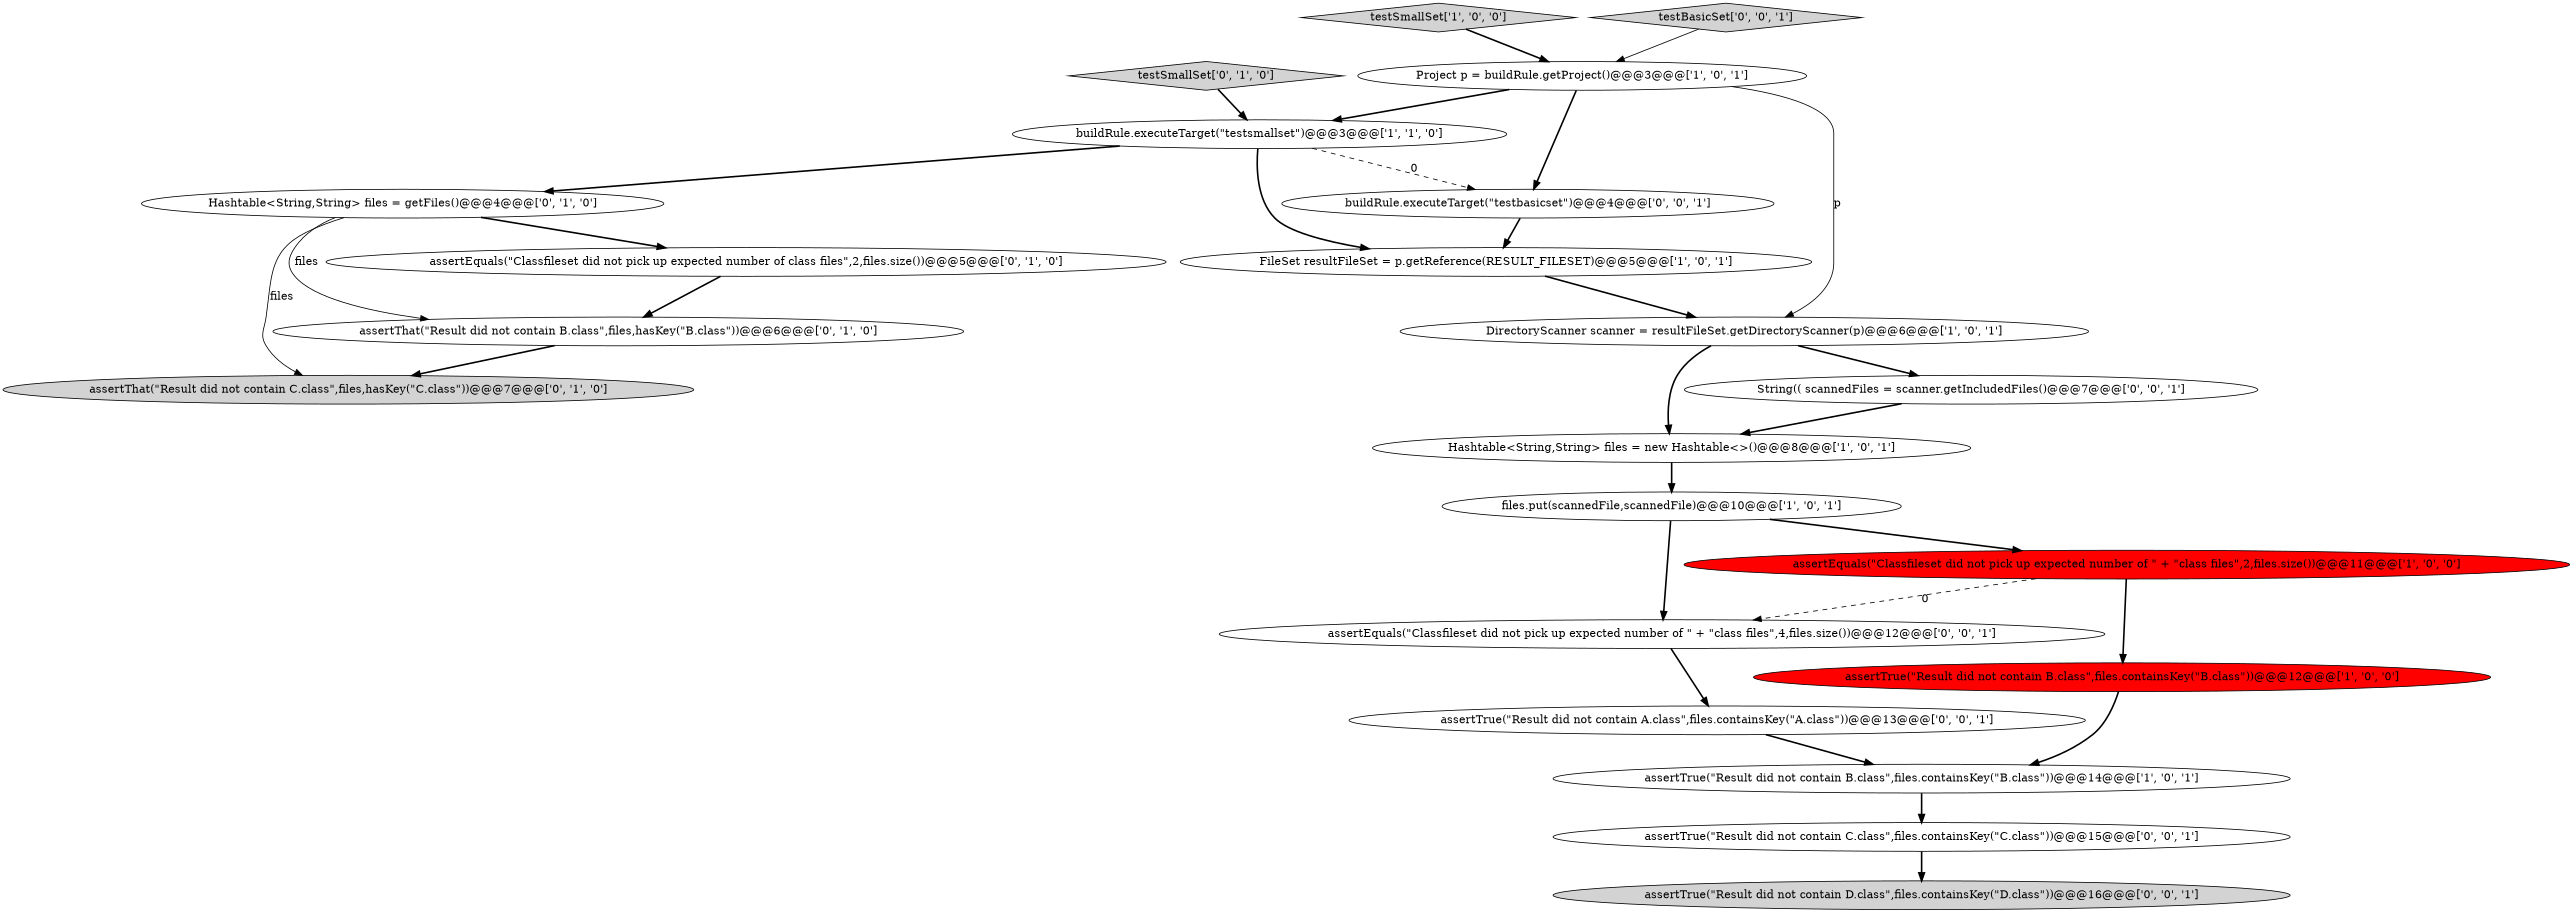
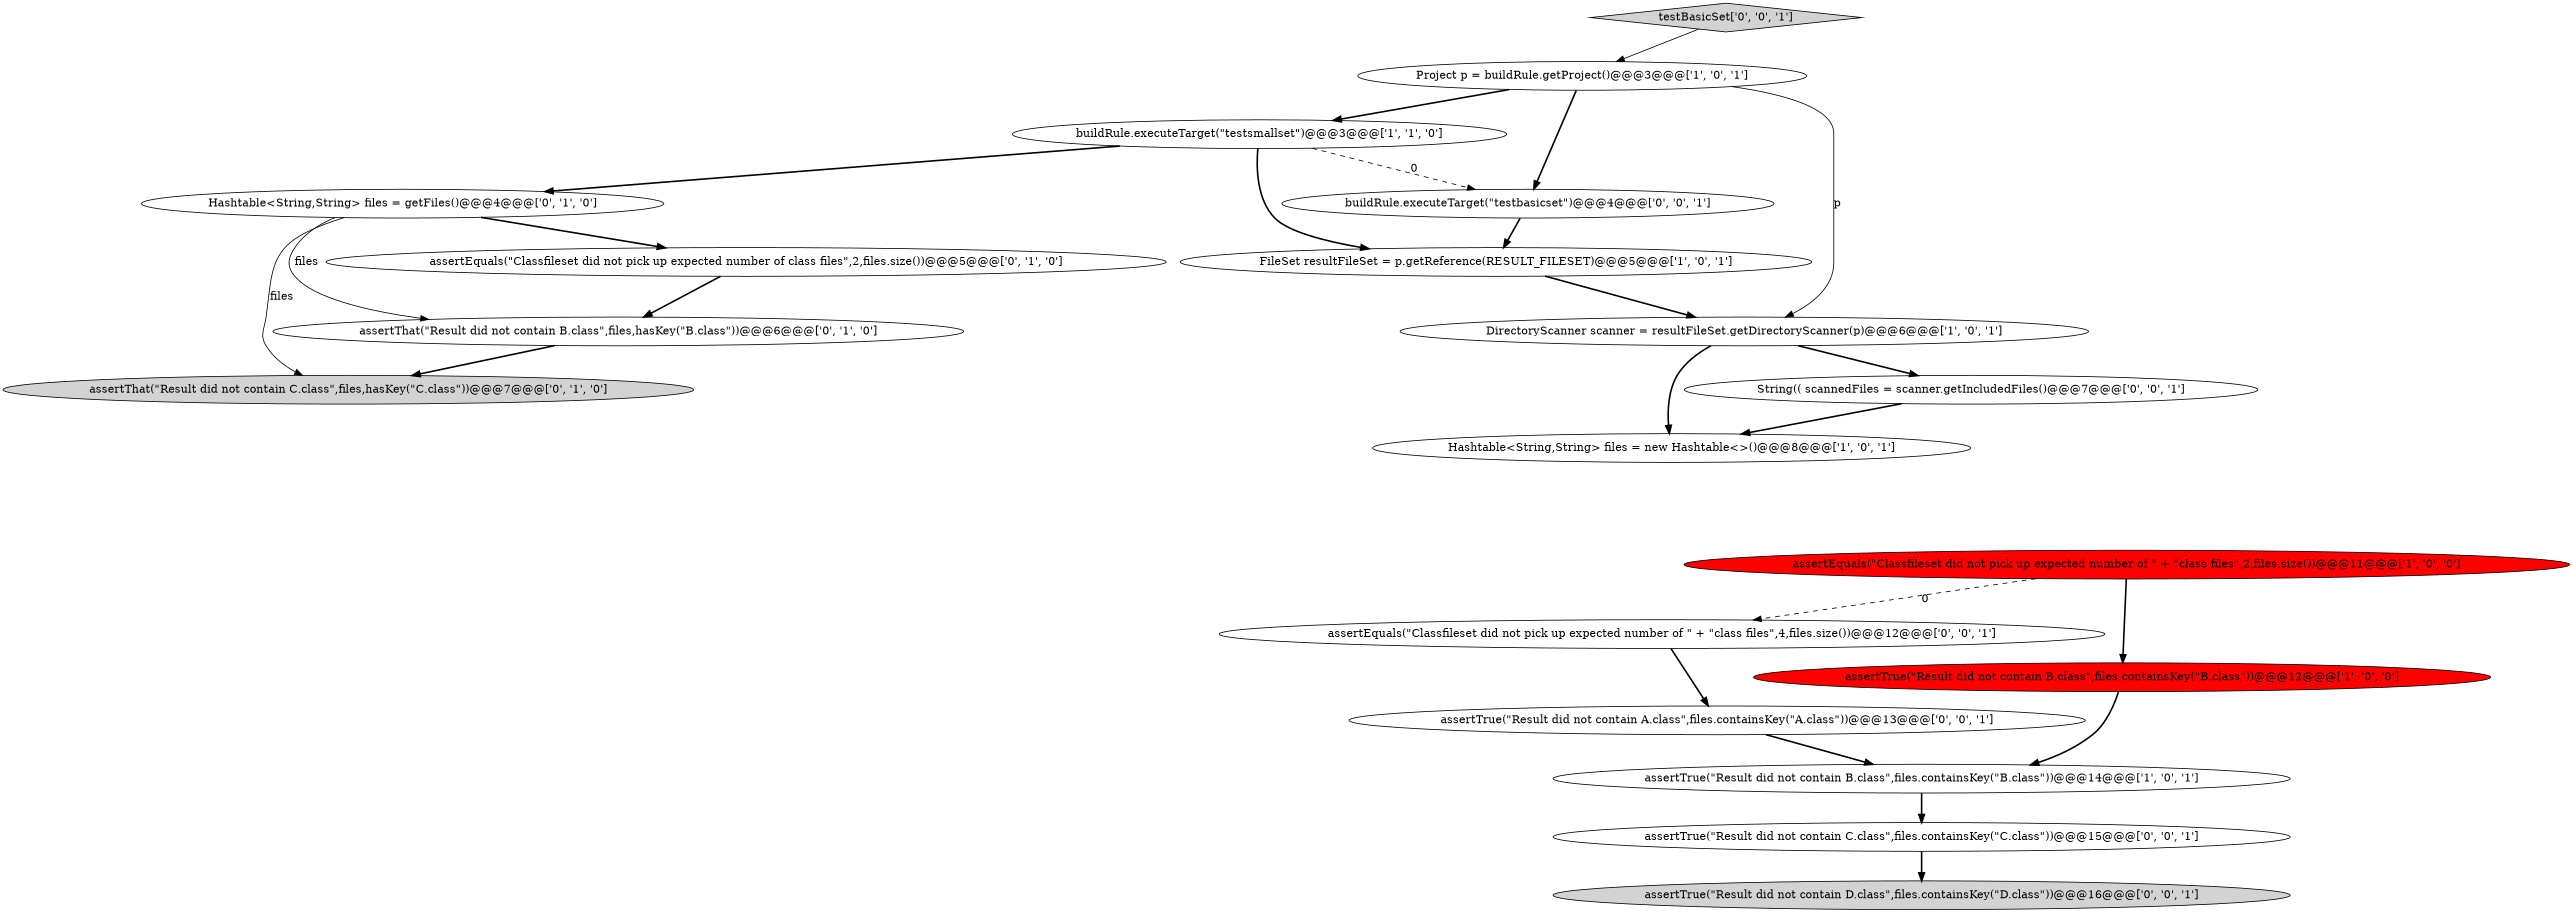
node "testSmallSet['1', '0', '0']": removed
node "testSmallSet['0', '1', '0']": removed
node "files.put(scannedFile,scannedFile)@@@10@@@['1', '0', '1']": removed
